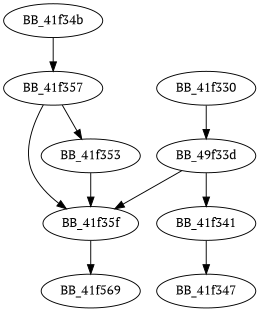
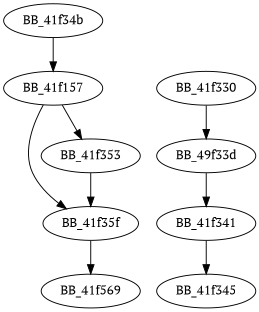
node "BB_41f357": label "BB_41f357" -> "BB_41f157"
edge "BB_49f33d" -> "BB_41f35f": removed
node "BB_41f347": label "BB_41f347" -> "BB_41f345"
